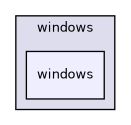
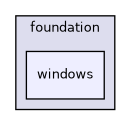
cluster "windows": label "windows" -> "foundation"
